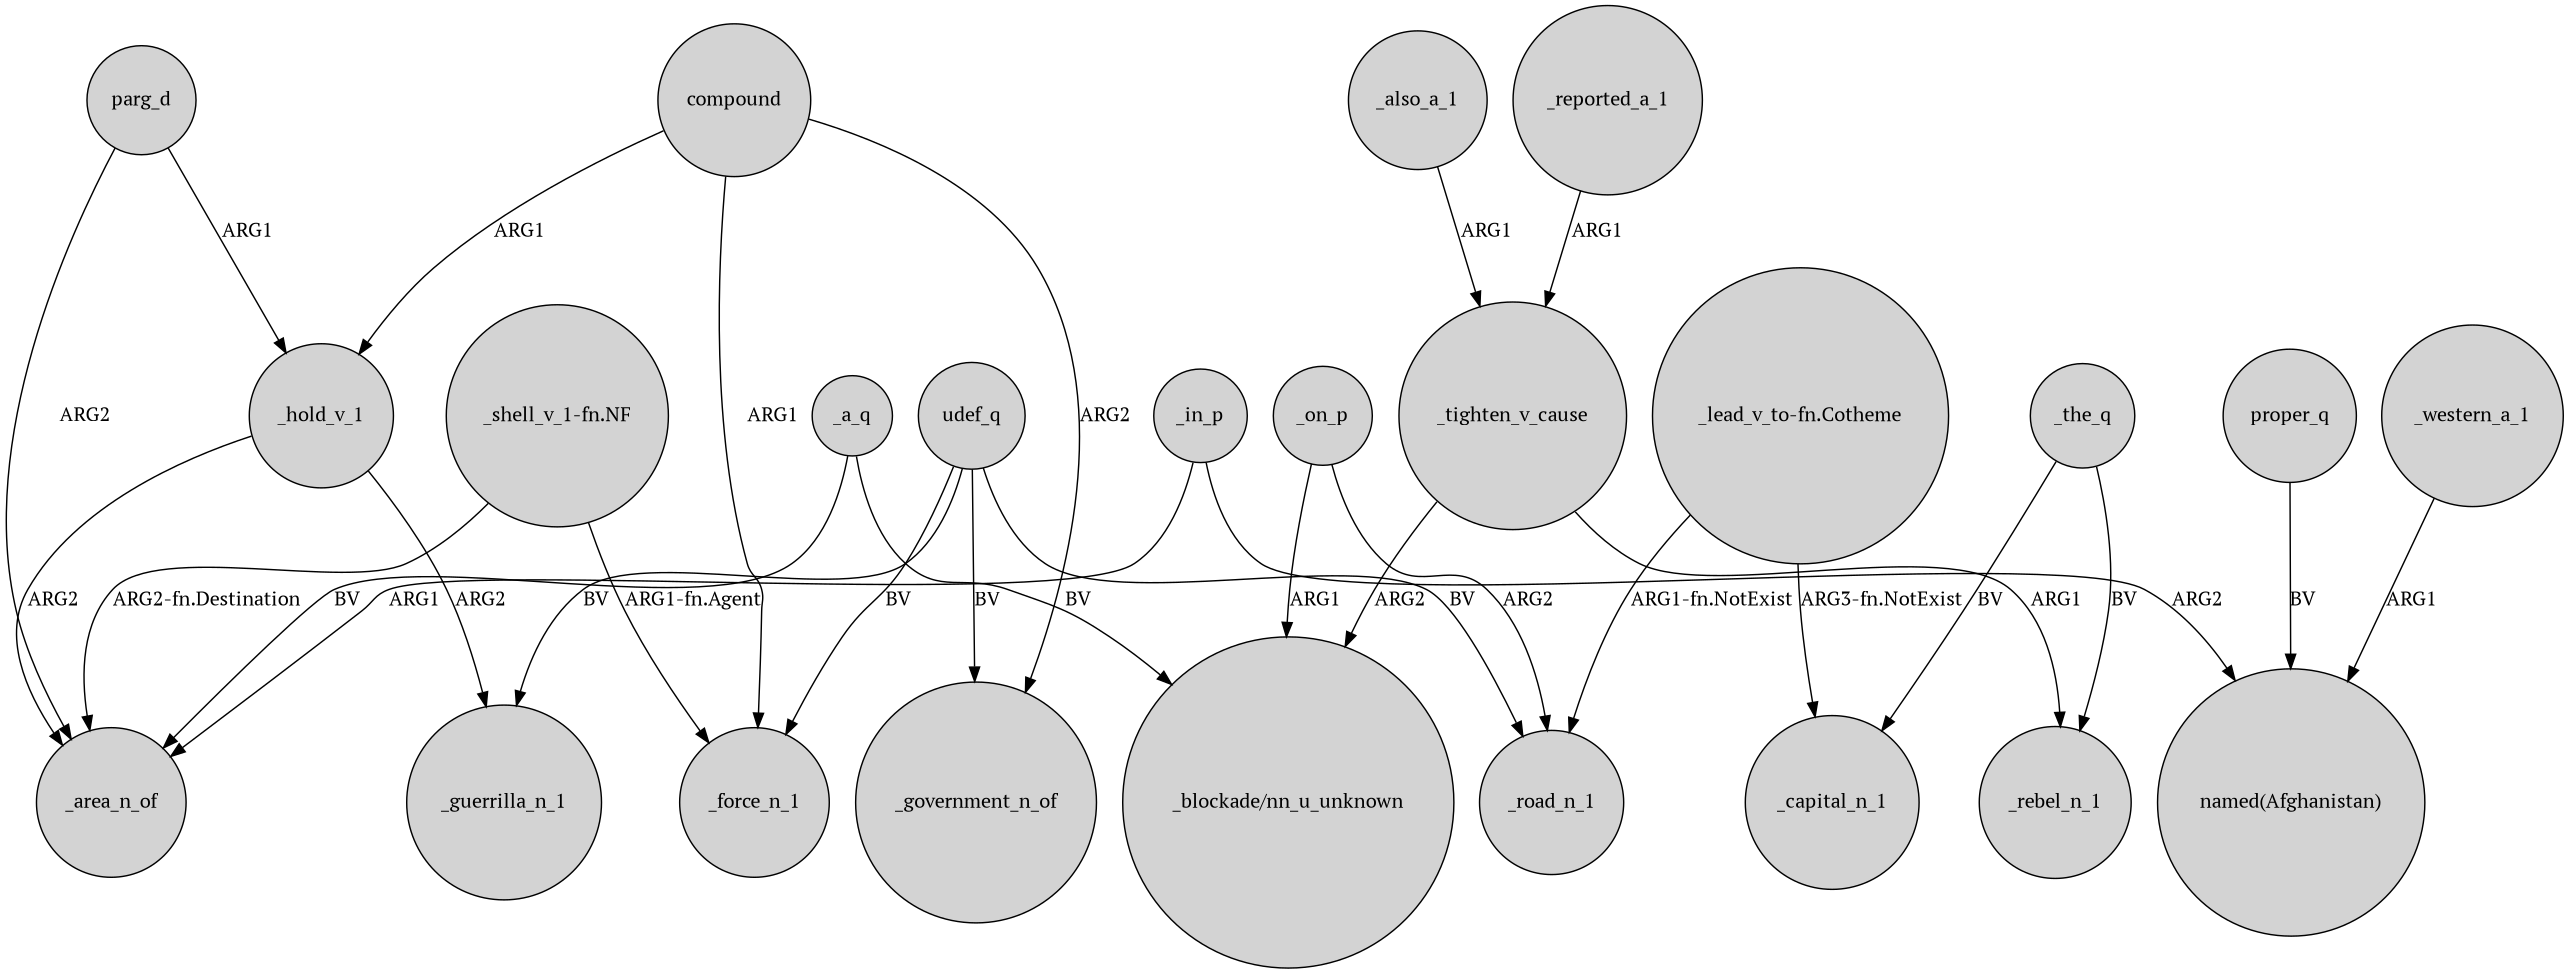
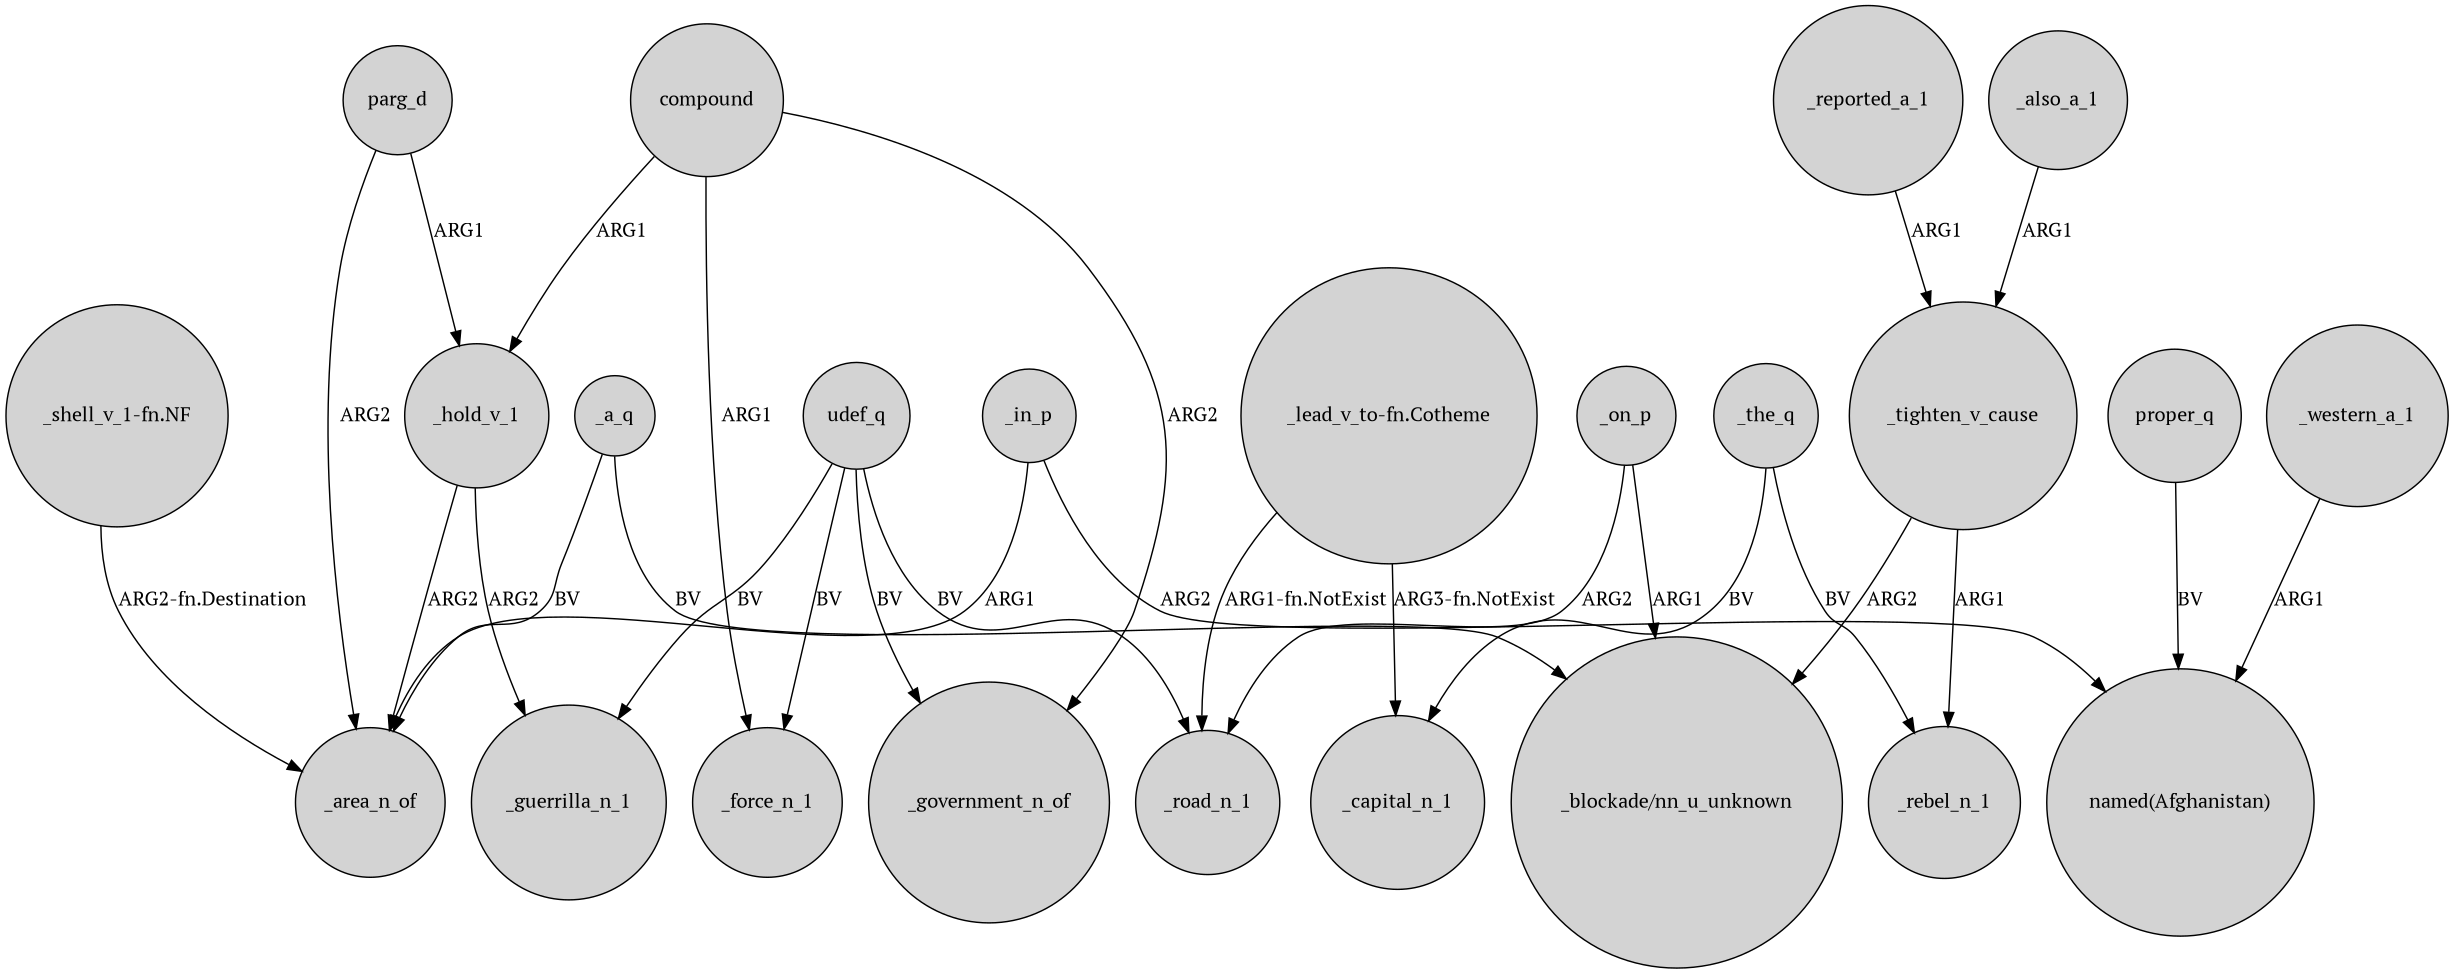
edge "_shell_v_1-fn.NF" -> "_force_n_1": removed, label "ARG1-fn.Agent"
